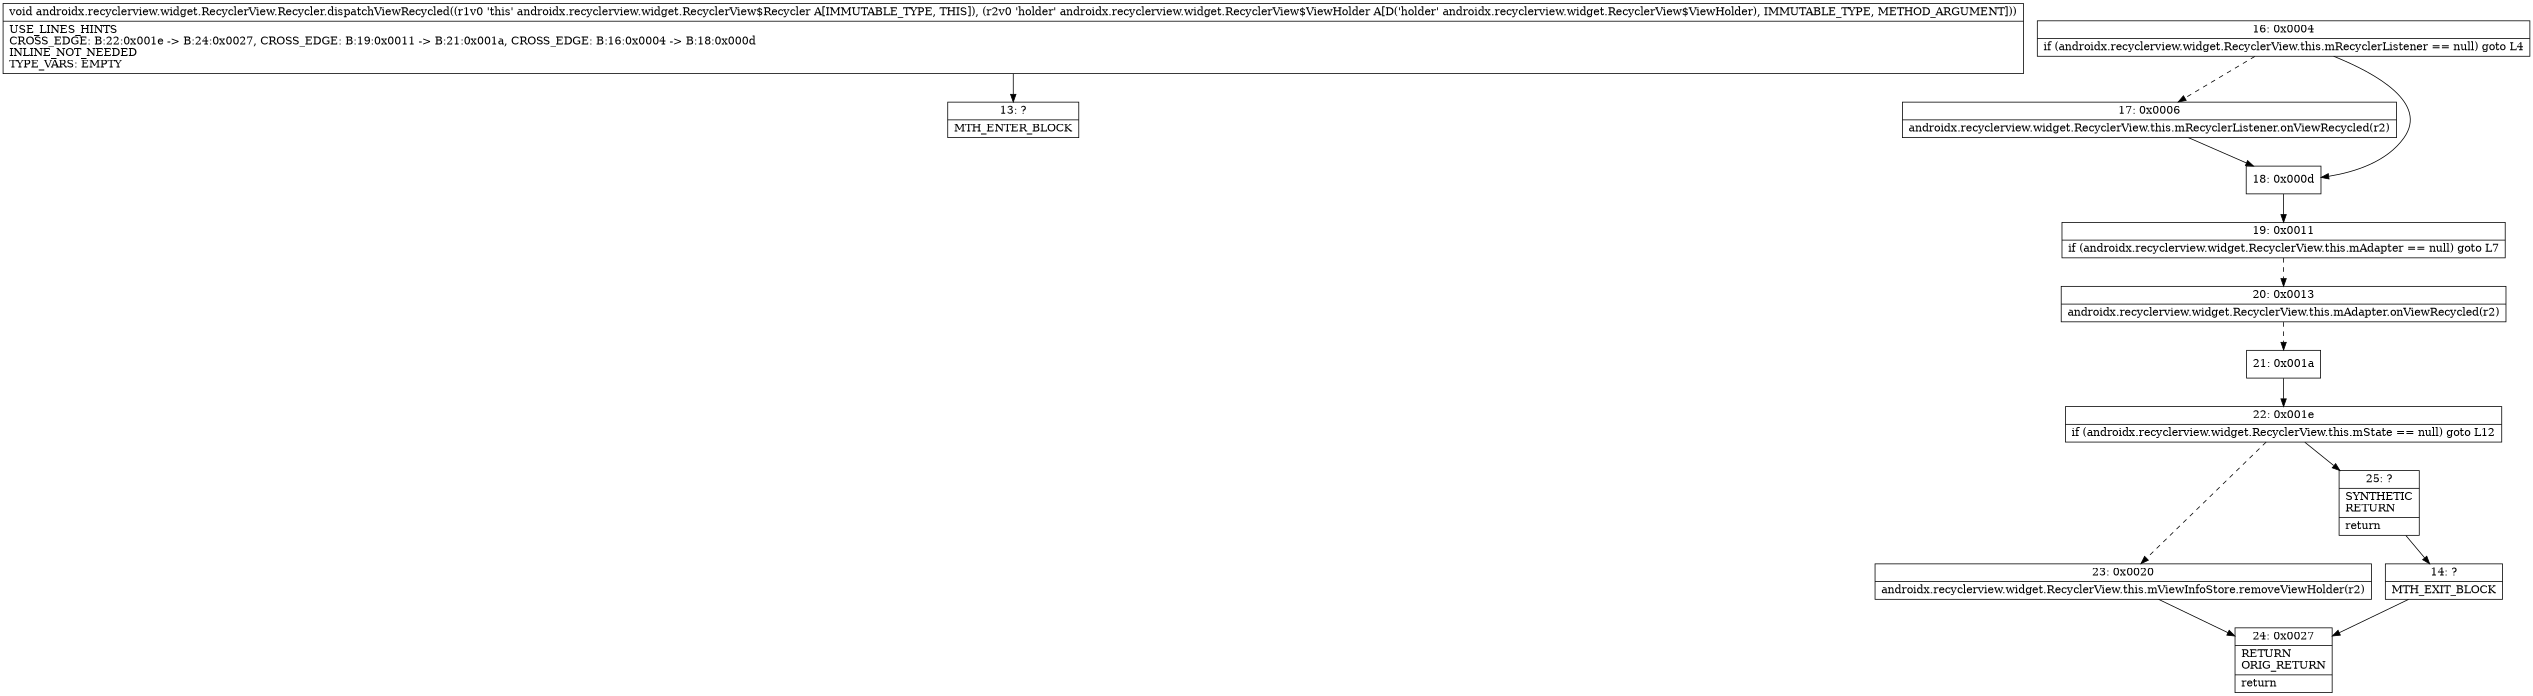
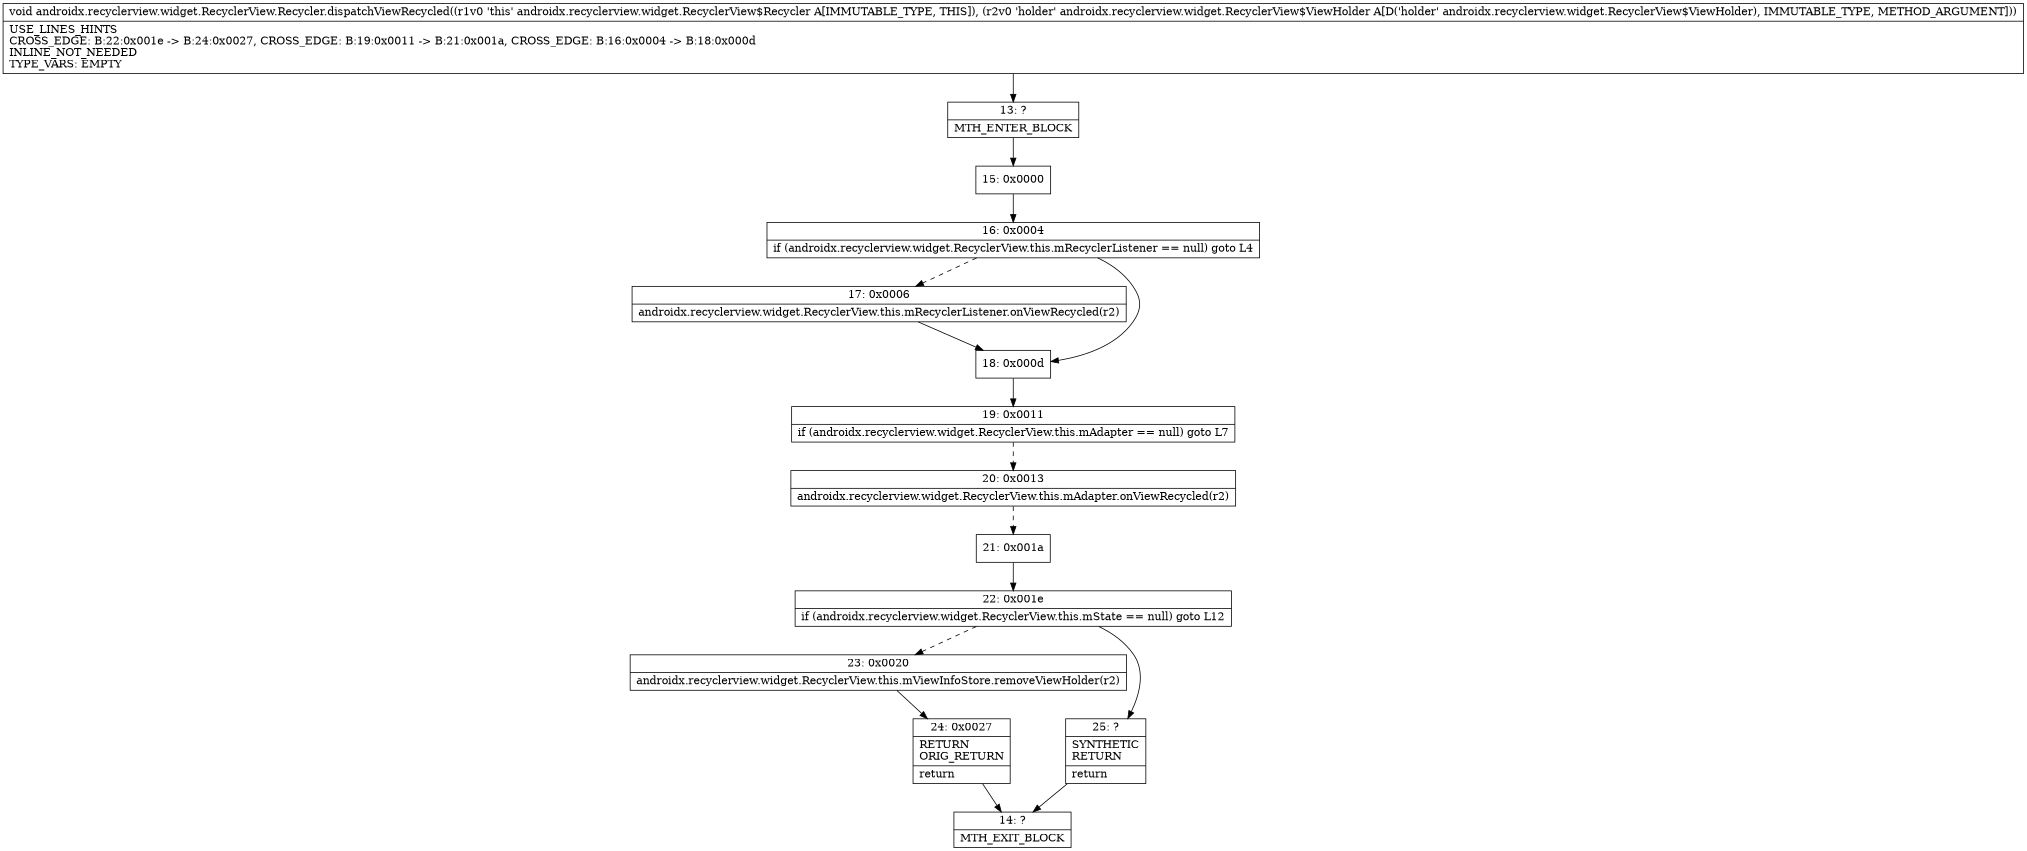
node "15: 0x0000": added
edge "14: ?" -> "24: 0x0027": reversed
